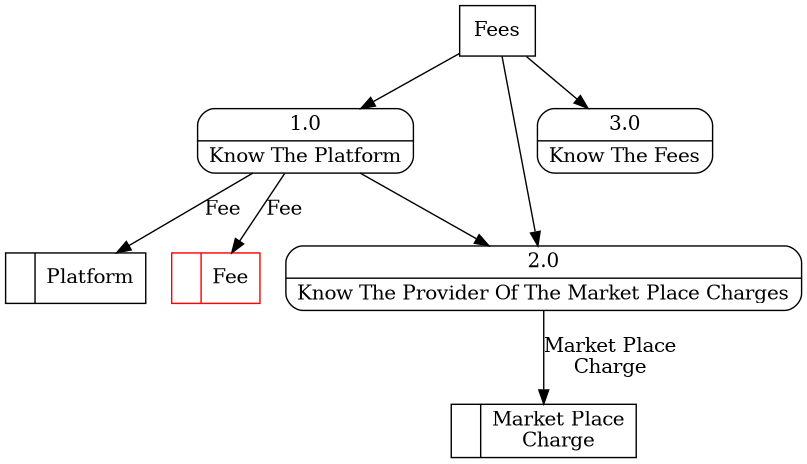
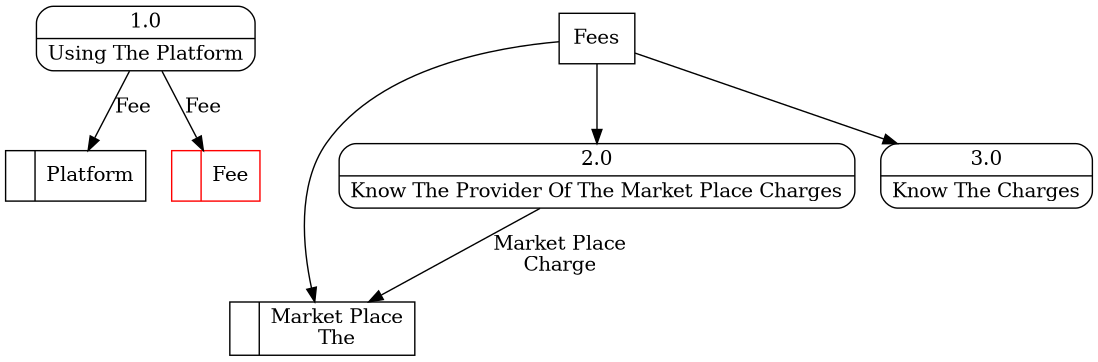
edge "Fees" -> "1.0": now "Fees" -> "Market Place"
node "1.0": text "Know The Platform" -> "Using The Platform"
node "3.0": text "Know The Fees" -> "Know The Charges"
edge "1.0" -> "2.0": removed
node "Market Place": text "Charge" -> "The"
